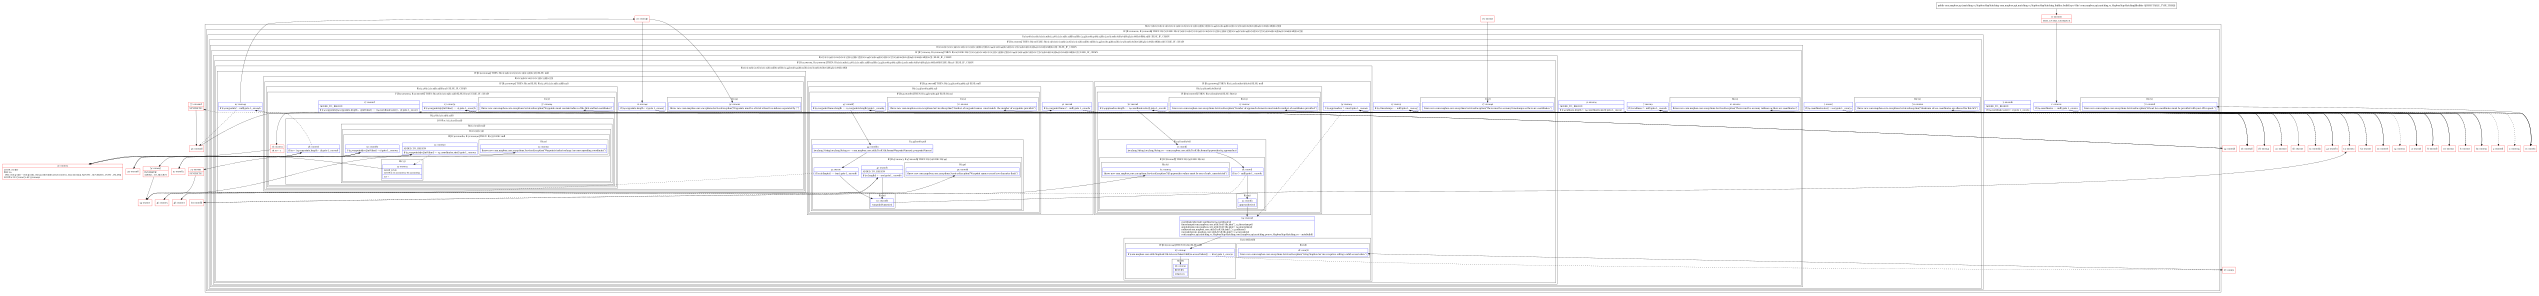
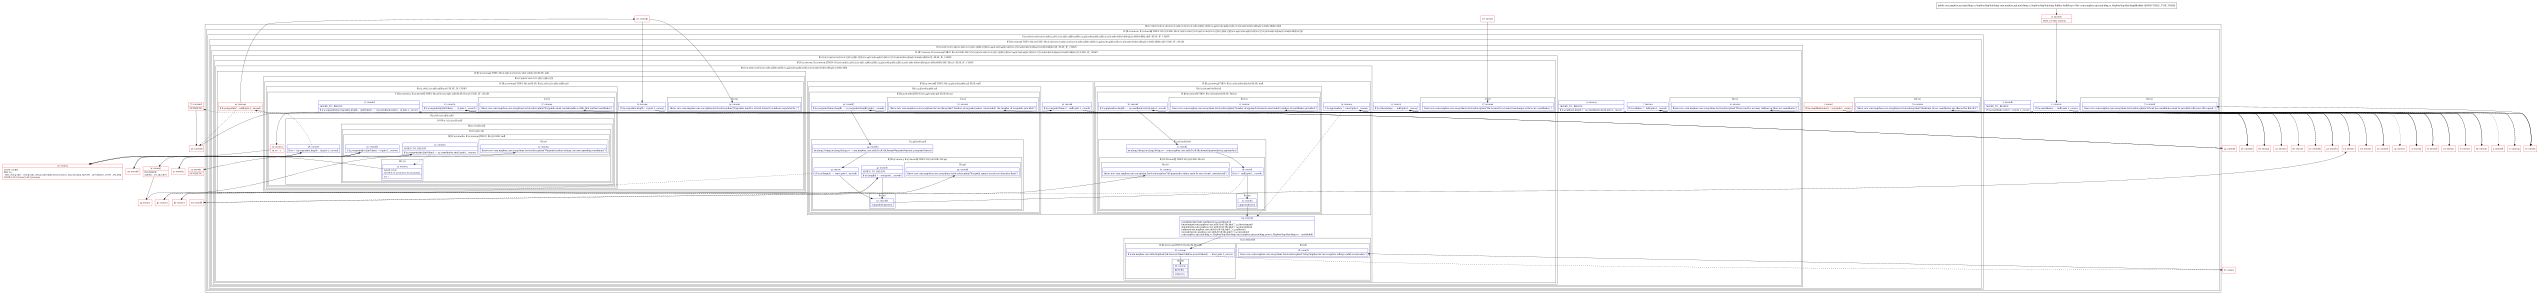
node "0: 0x0000": text "MTH_ENTER_GENERATE" -> "MTH_ENTER_BLOCK"
node "19: 0x0049": color blue -> red
node "5: 0x0015": color blue -> red
edge "2: 0x0004" -> "3: 0x000b": added
edge "73: 0x0095" -> "34: 0x0095": removed
